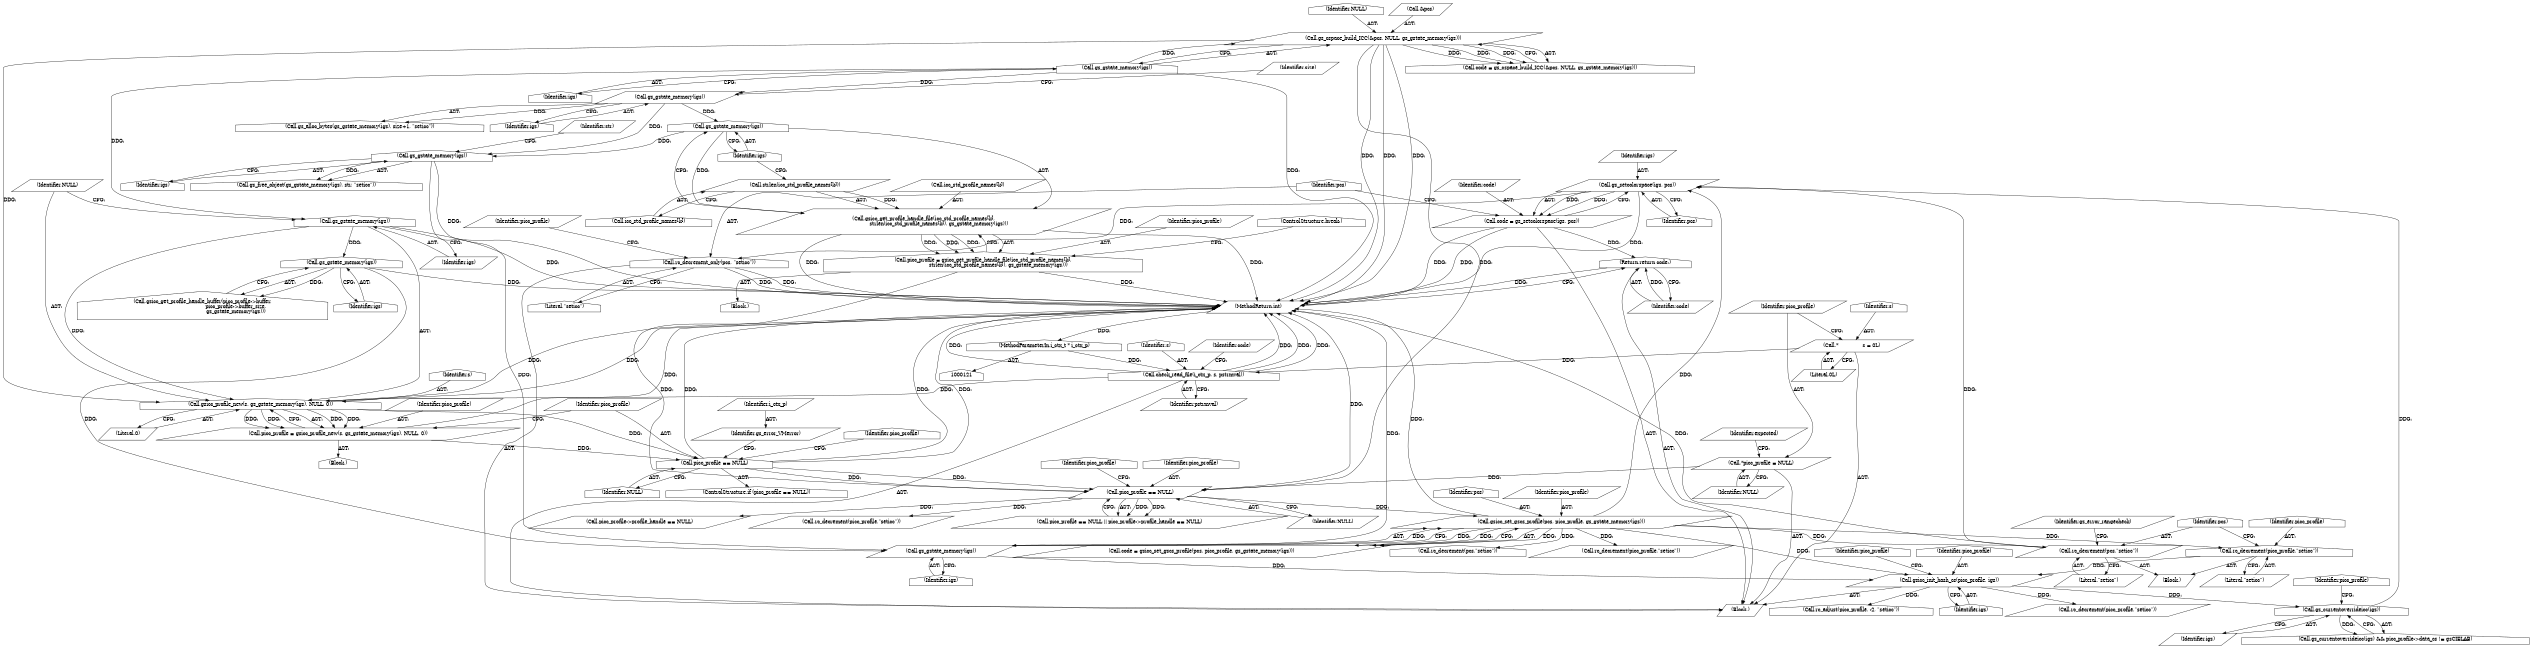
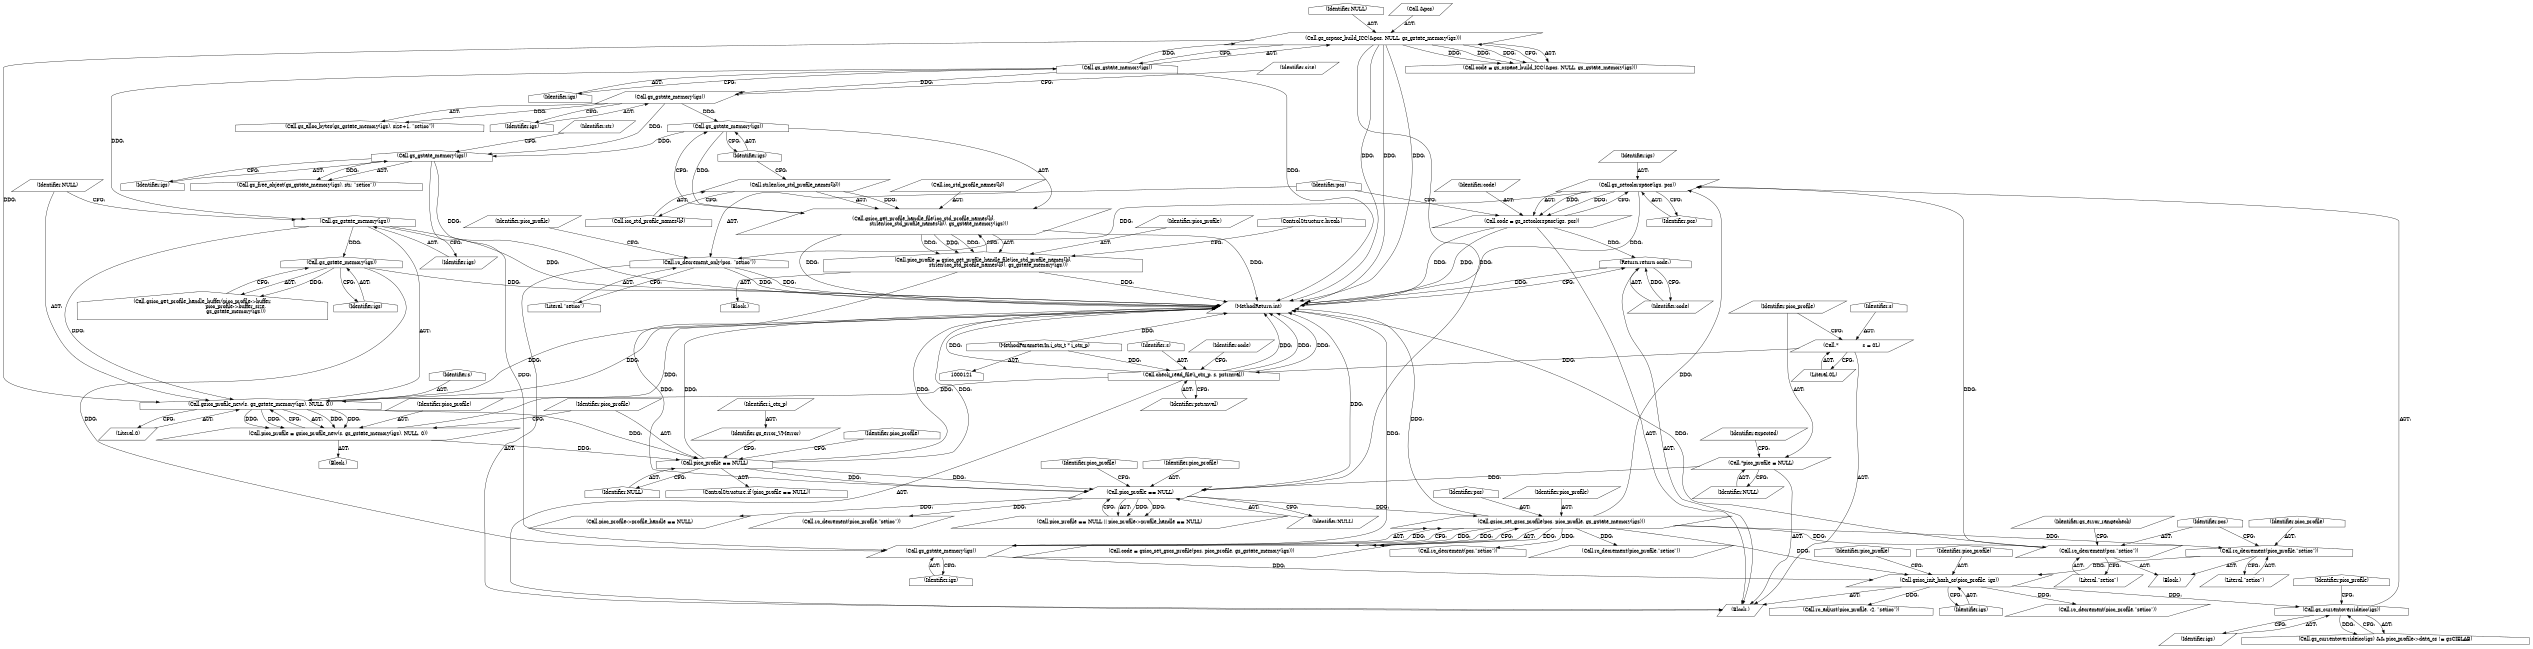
edge "(MethodReturn,int)" -> "(MethodParameterIn,i_ctx_t * i_ctx_p)": reversed
edge "(Call,gs_currentoverrideicc(igs))" -> "(Call,gs_setcolorspace(igs, pcs))": label "DDG: " -> "AST: "
